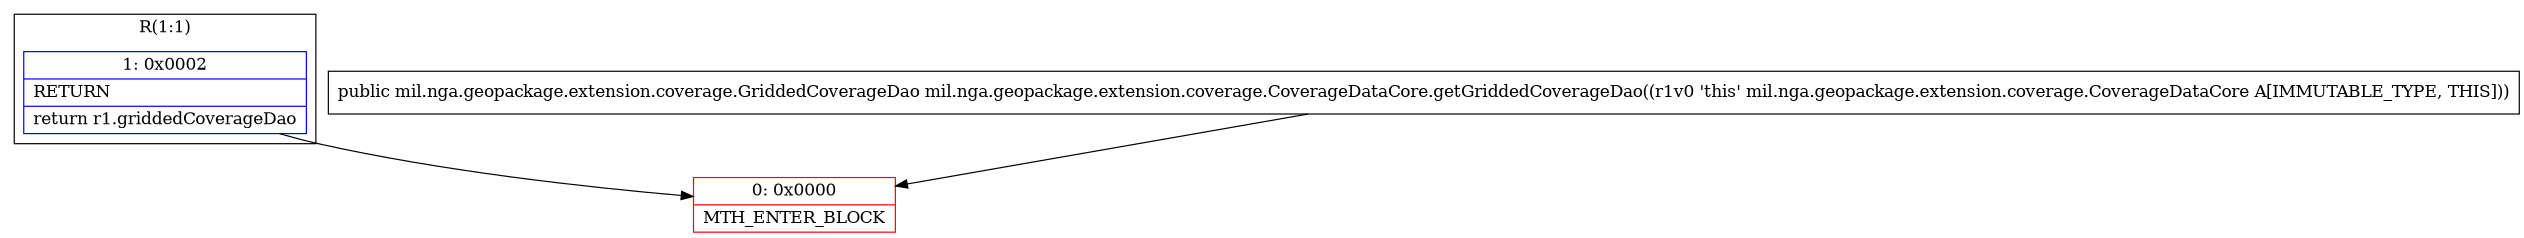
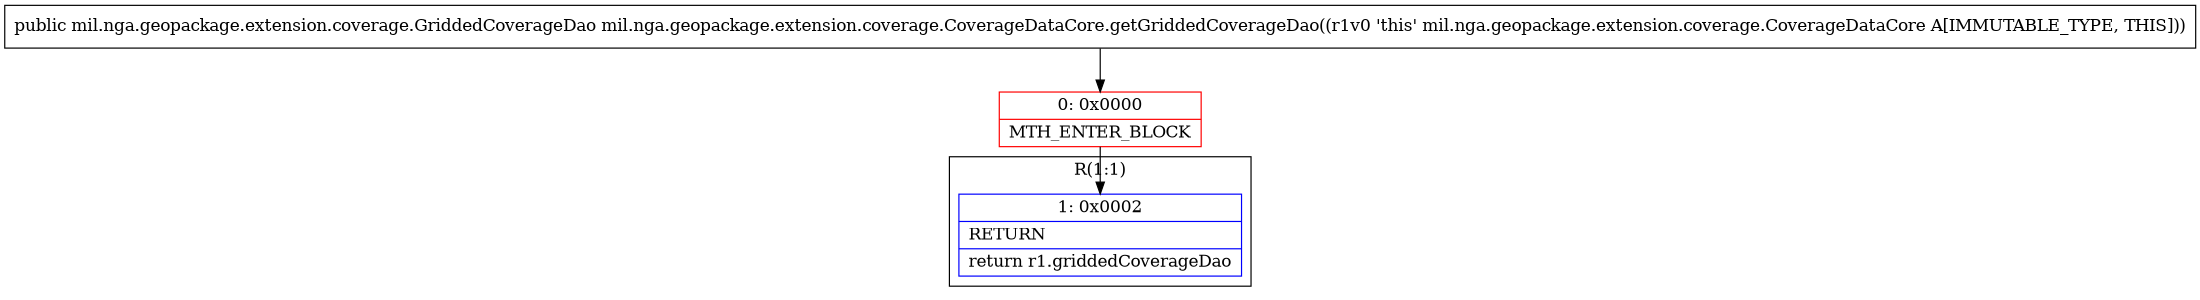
edge "1: 0x0002" -> "0: 0x0000": reversed
